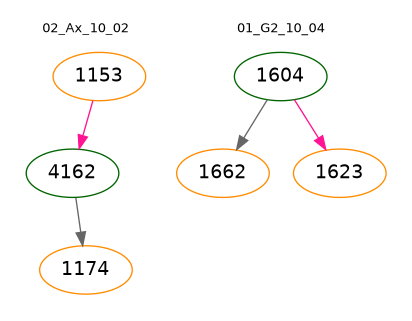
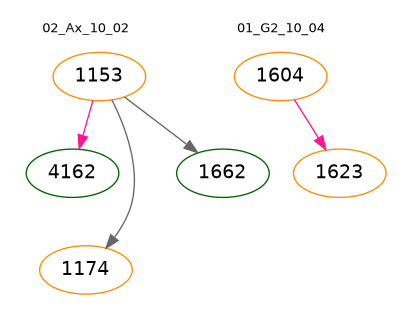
node "1604": color darkgreen -> darkorange
edge "1604" -> "1662": now "1153" -> "1662"
node "1662": color darkorange -> darkgreen
edge "4162" -> "1174": now "1153" -> "1174"
